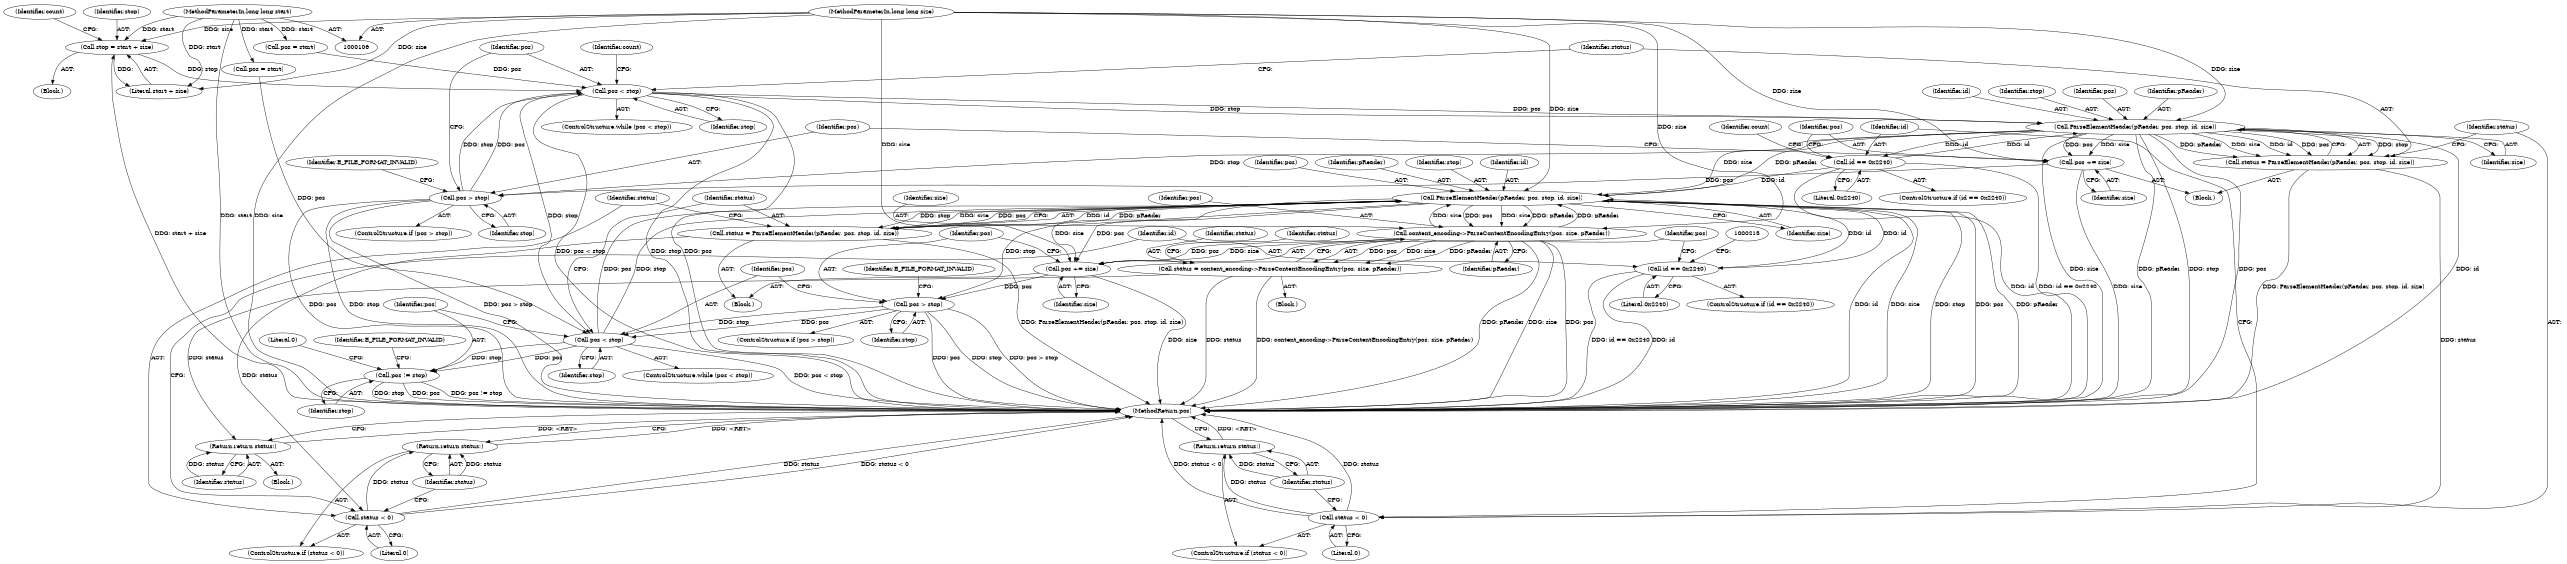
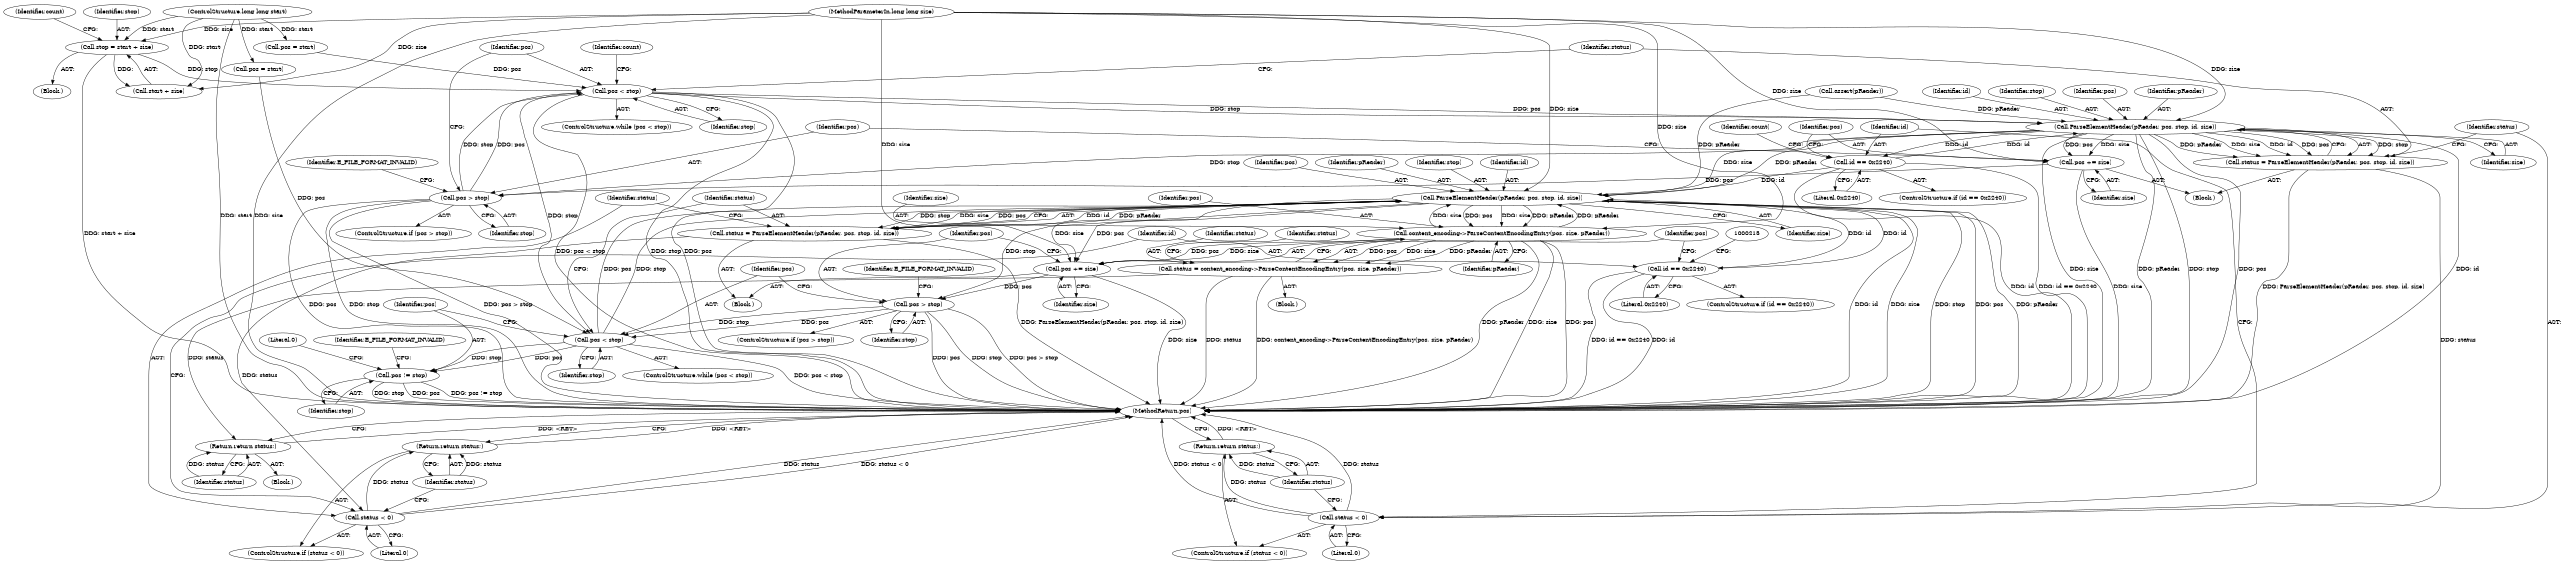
node "(MethodParameterIn,long long start)": label "(MethodParameterIn,long long start)" -> "(ControlStructure,long long start)"
node "1000106": removed
node "(Literal,start + size)": label "(Literal,start + size)" -> "(Call,start + size)"
node "(Call,assert(pReader))": added
edge "(MethodReturn,pos)" -> "(Call,stop = start + size)": reversed
